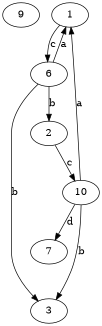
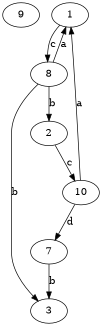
node "6": label "6" -> "8"
edge "10" -> "3": now "7" -> "3"
